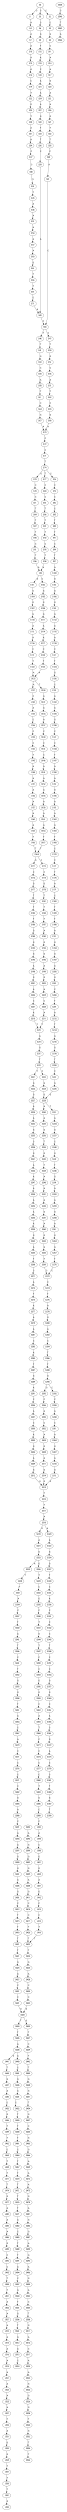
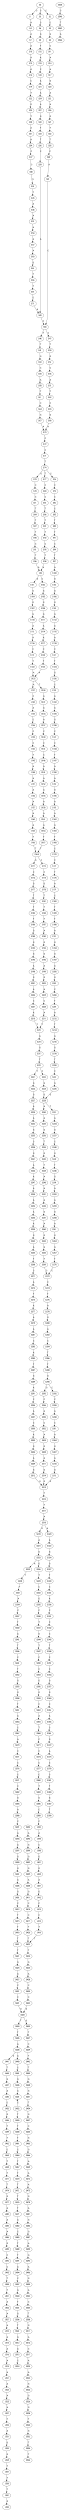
edge "S449" -> "S452": reversed
